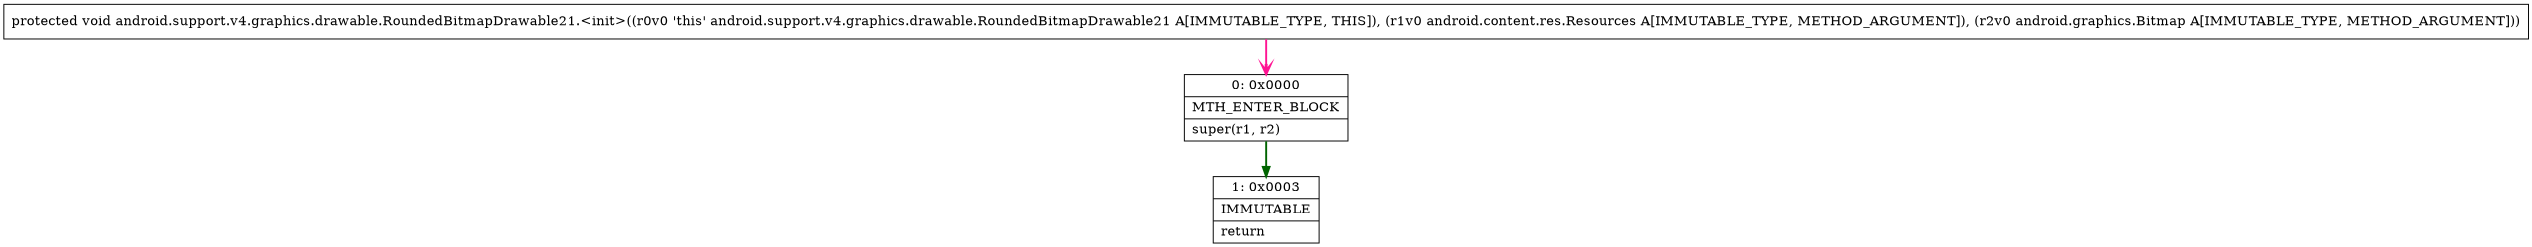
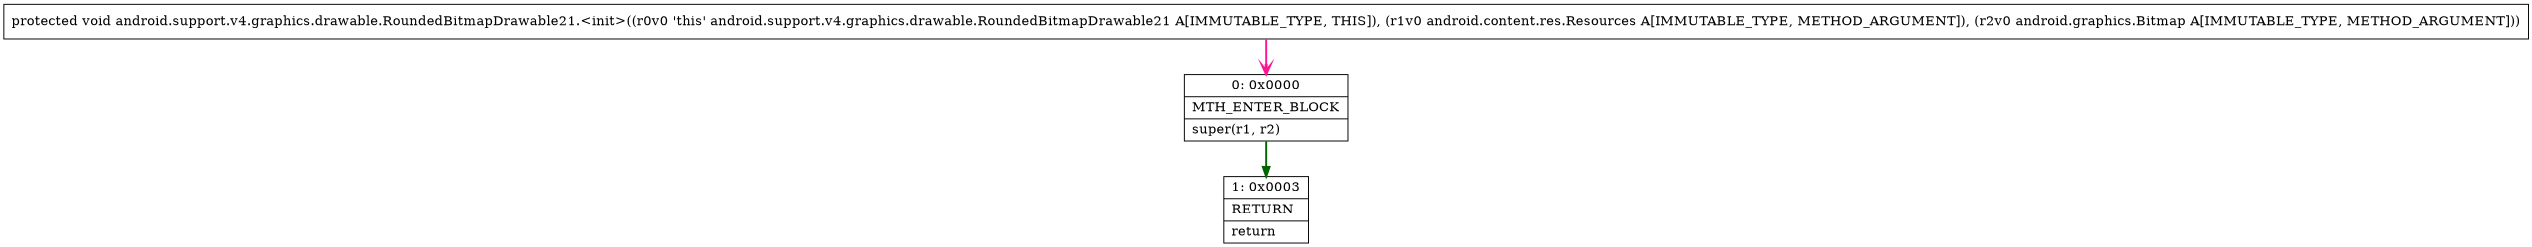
node "1: 0x0003": text "IMMUTABLE" -> "RETURN"
